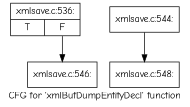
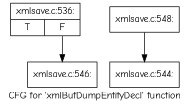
edge "xmlsave.c:544:" -> "xmlsave.c:548:": reversed
